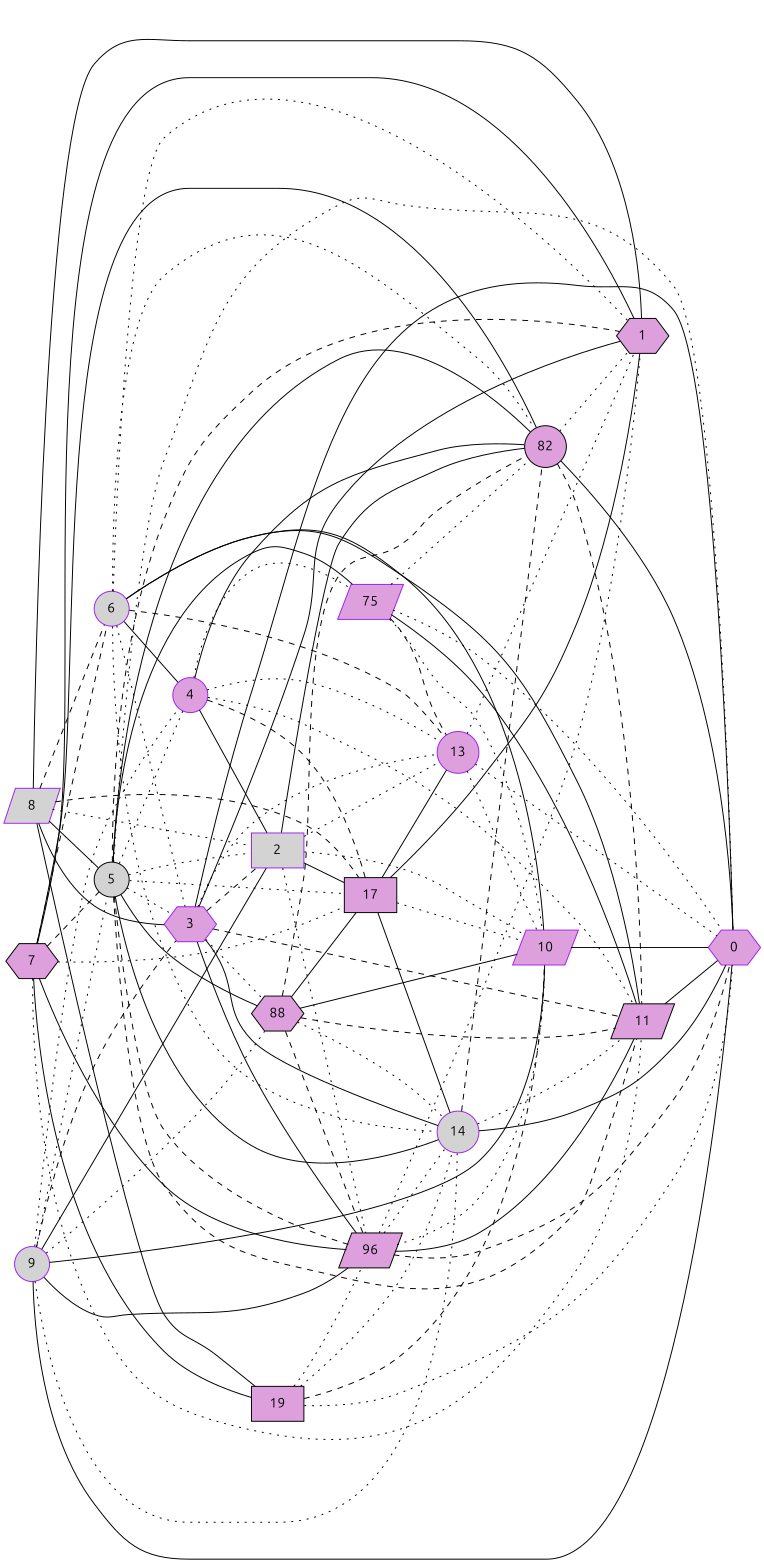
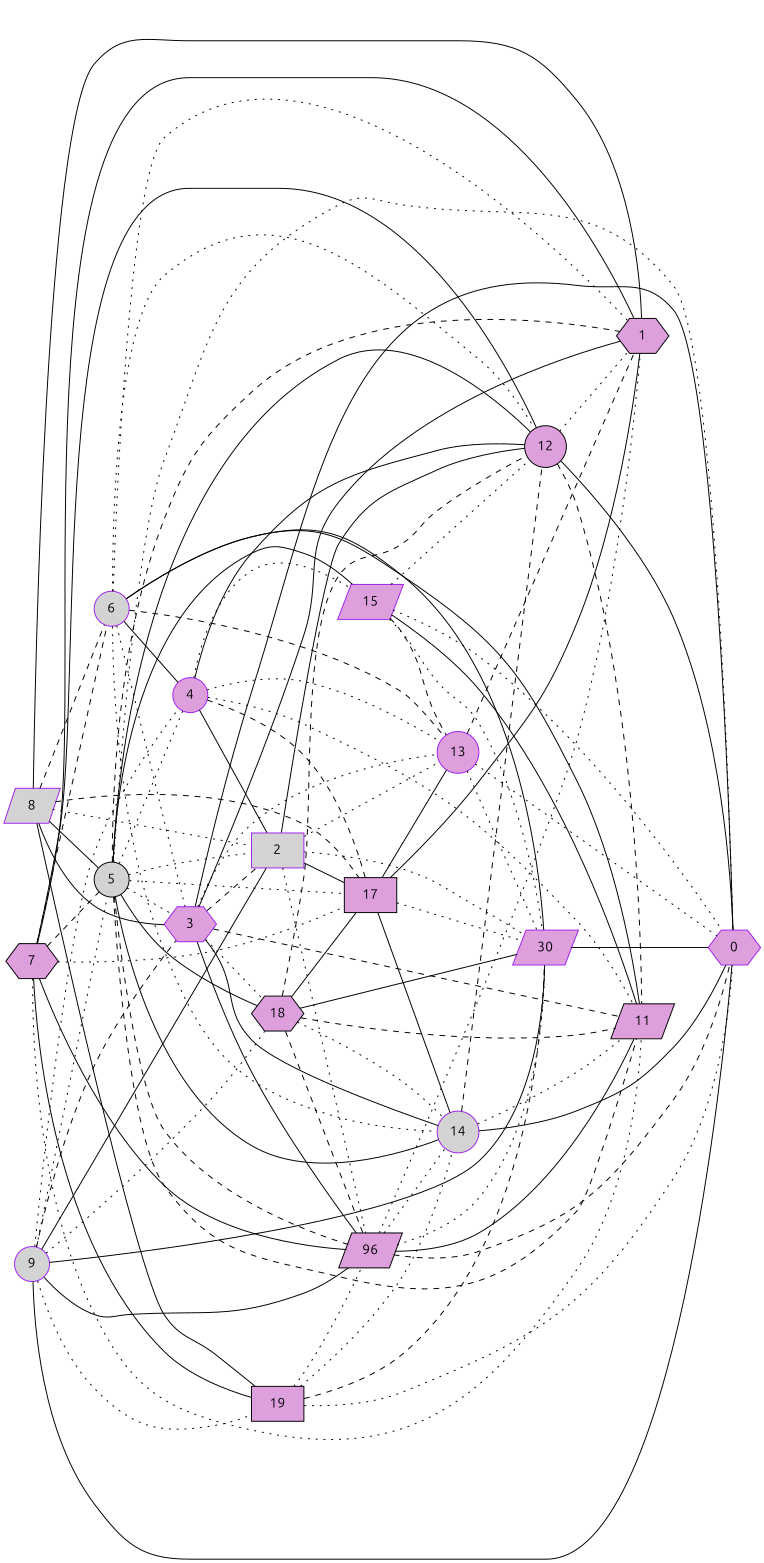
node "82": label "82" -> "12"
edge "1" -- "13": style dotted -> dashed
node "75": label "75" -> "15"
node "10": label "10" -> "30"
edge "0" -- "11": removed
node "88": label "88" -> "18"
edge "14" -- "9": now "19" -- "9"
